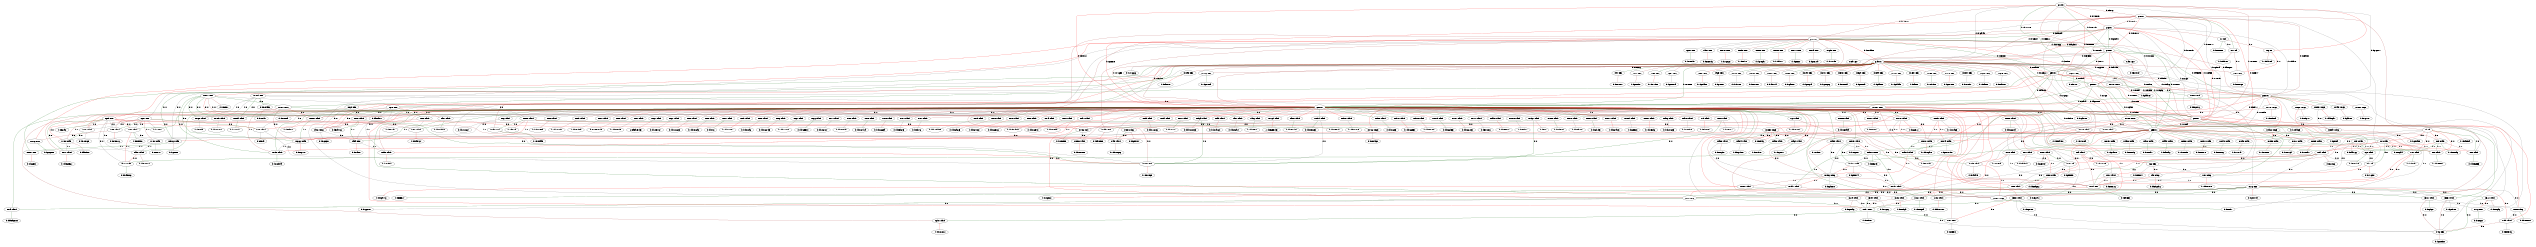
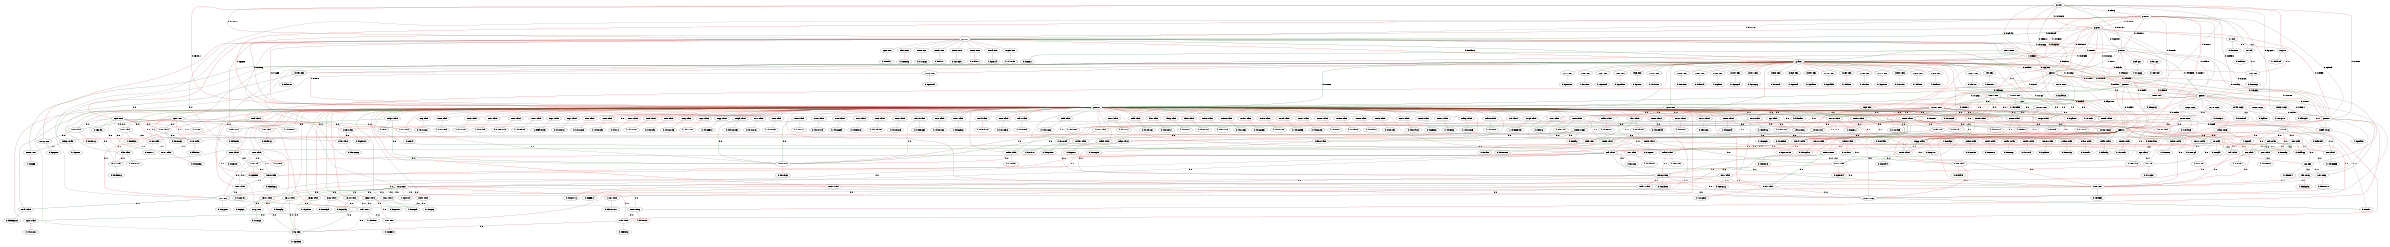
edge "647_on" -- "652_on": now "p1374,518" -- "652_on"
